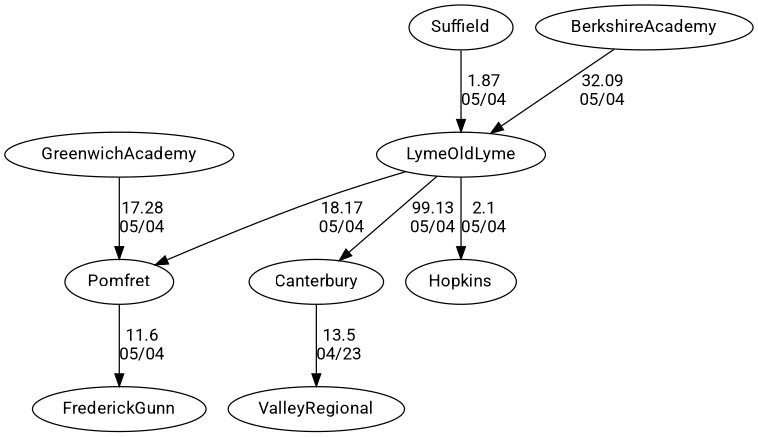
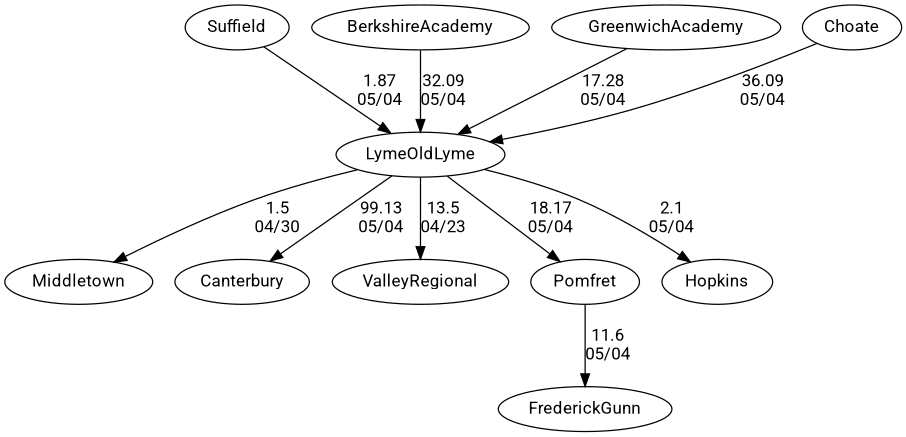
node "Choate": added
edge "GreenwichAcademy" -> "Pomfret": now "GreenwichAcademy" -> "LymeOldLyme"
node "Middletown": added
edge "Canterbury" -> "ValleyRegional": now "LymeOldLyme" -> "ValleyRegional"
